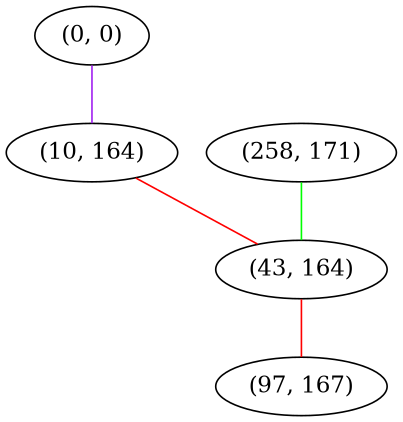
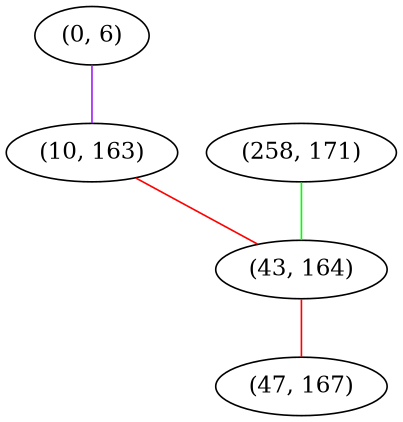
node "(0, 0)": label "(0, 0)" -> "(0, 6)"
node "(10, 164)": label "(10, 164)" -> "(10, 163)"
node "(97, 167)": label "(97, 167)" -> "(47, 167)"
